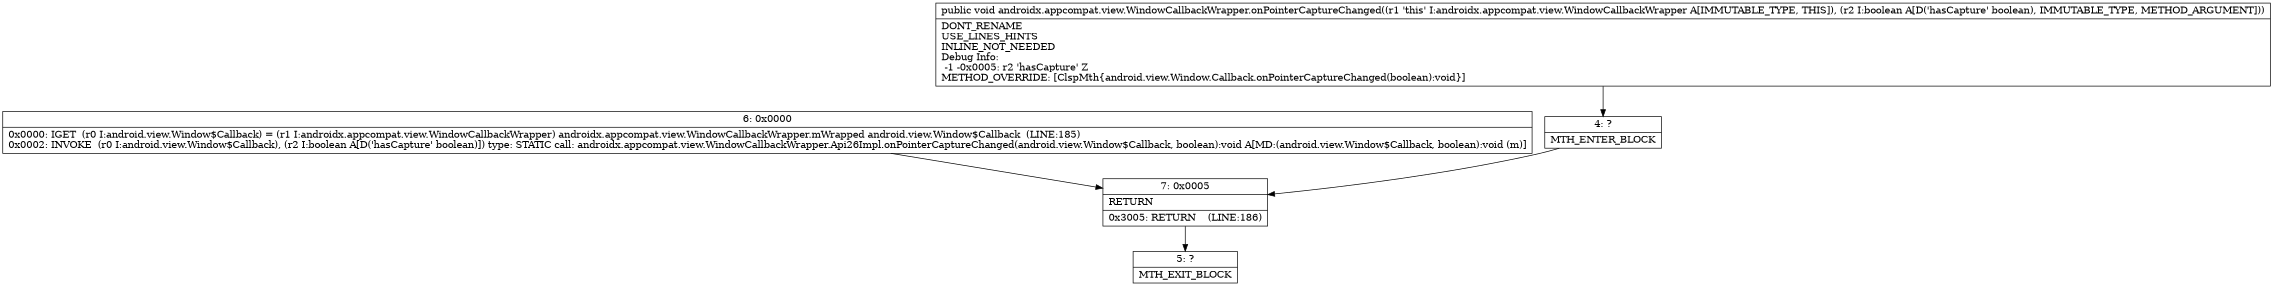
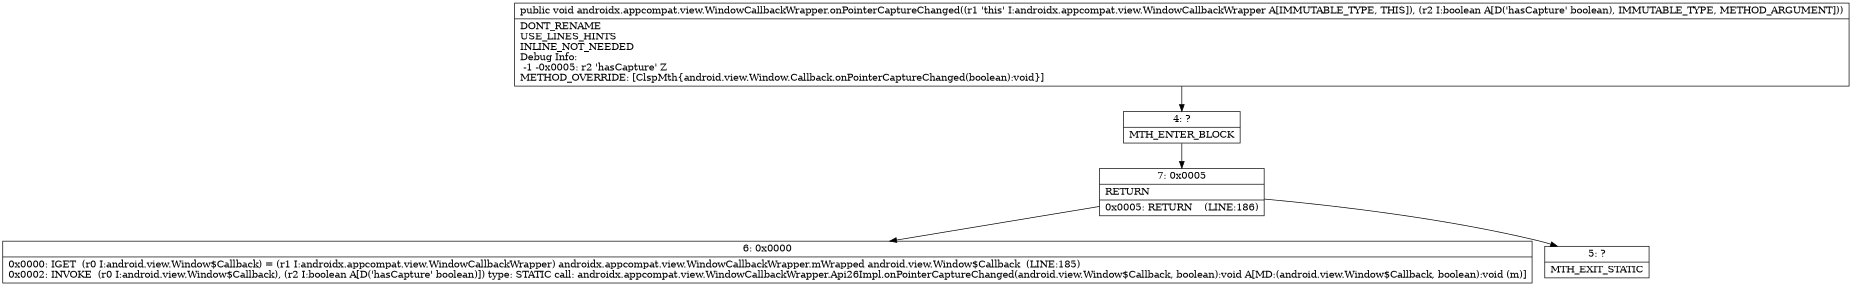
edge "6: 0x0000" -> "7: 0x0005": reversed
node "7: 0x0005": text "0x3005: RETURN    (LINE:186)" -> "0x0005: RETURN    (LINE:186)"
node "5: ?": text "MTH_EXIT_BLOCK" -> "MTH_EXIT_STATIC"
